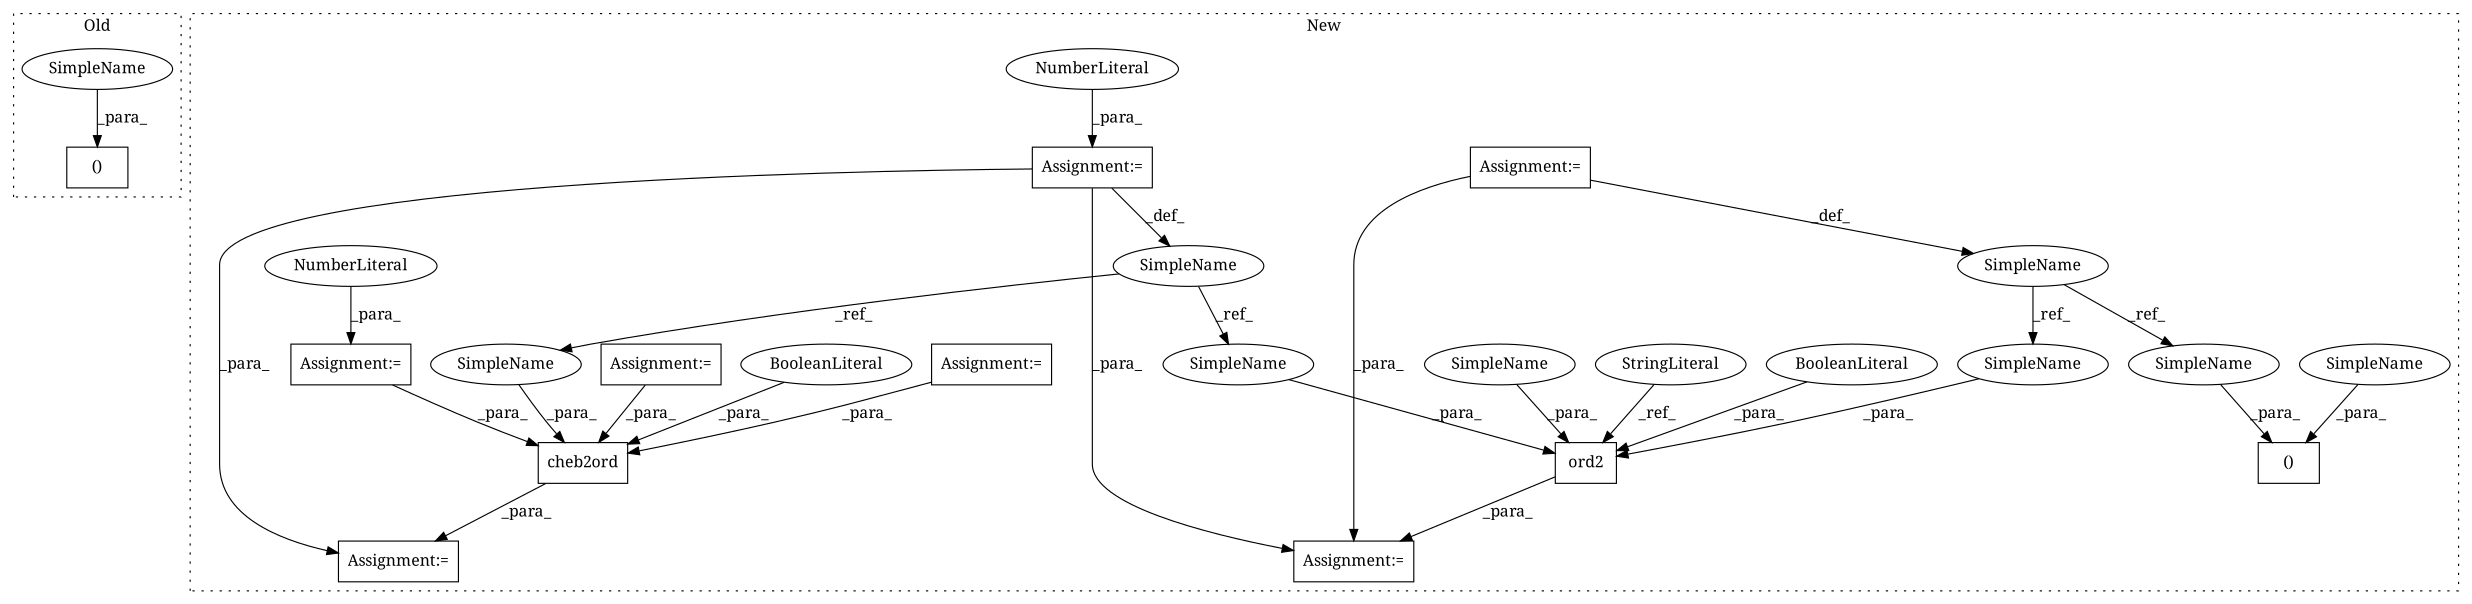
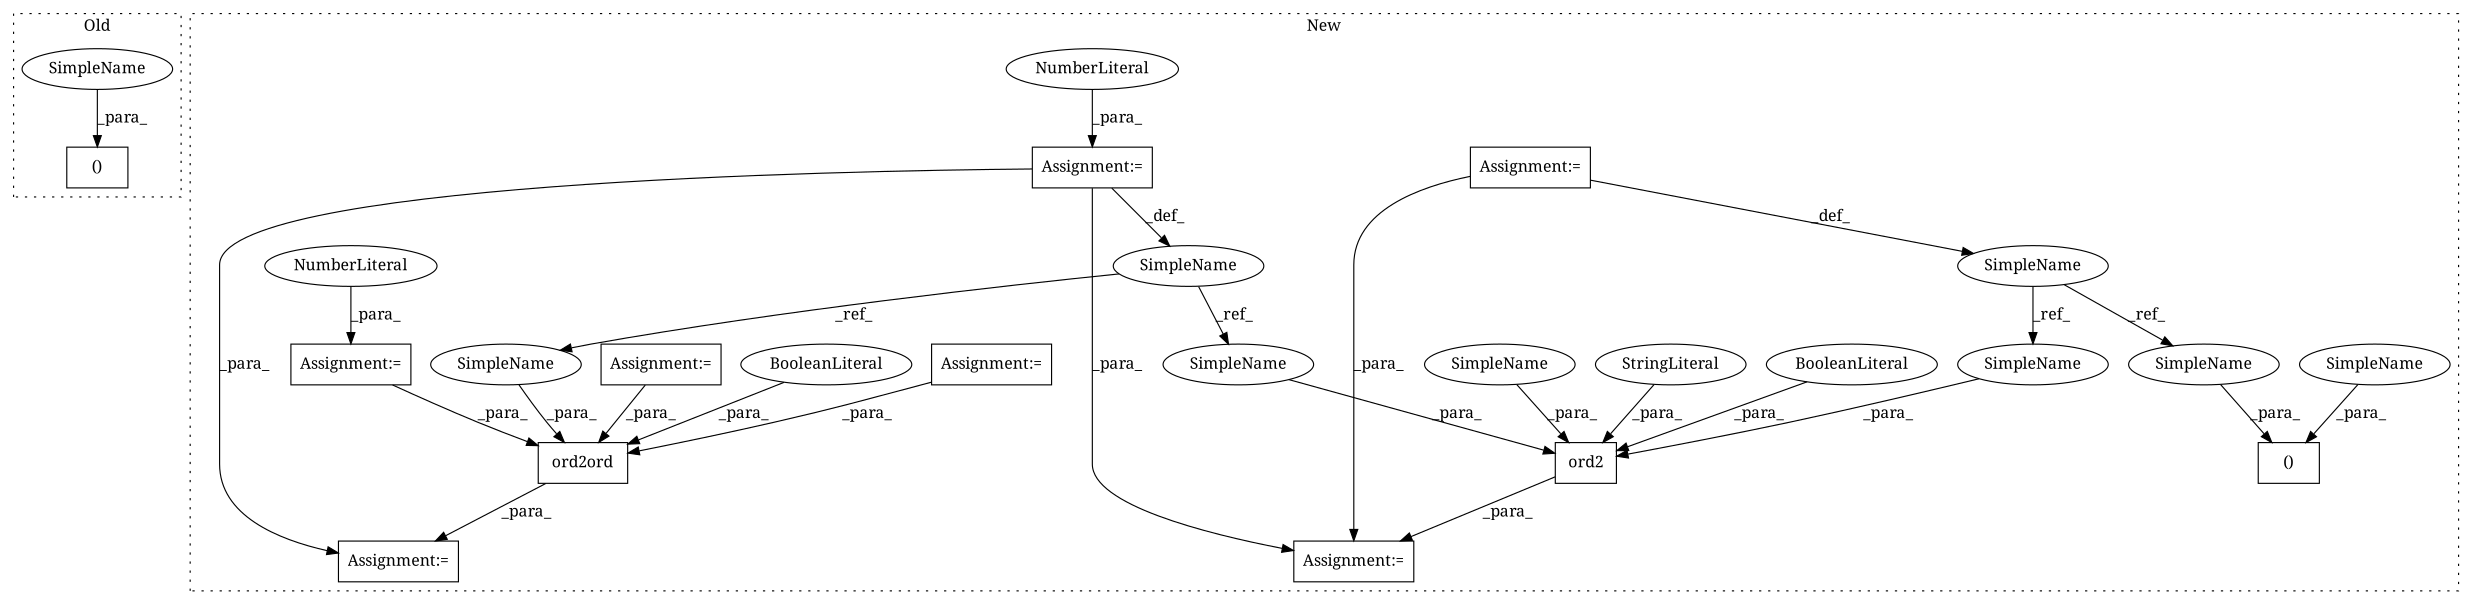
edge "StringLiteral" -> "ord2": label "_ref_" -> "_para_"
node "cheb2ord": label "cheb2ord" -> "ord2ord"
